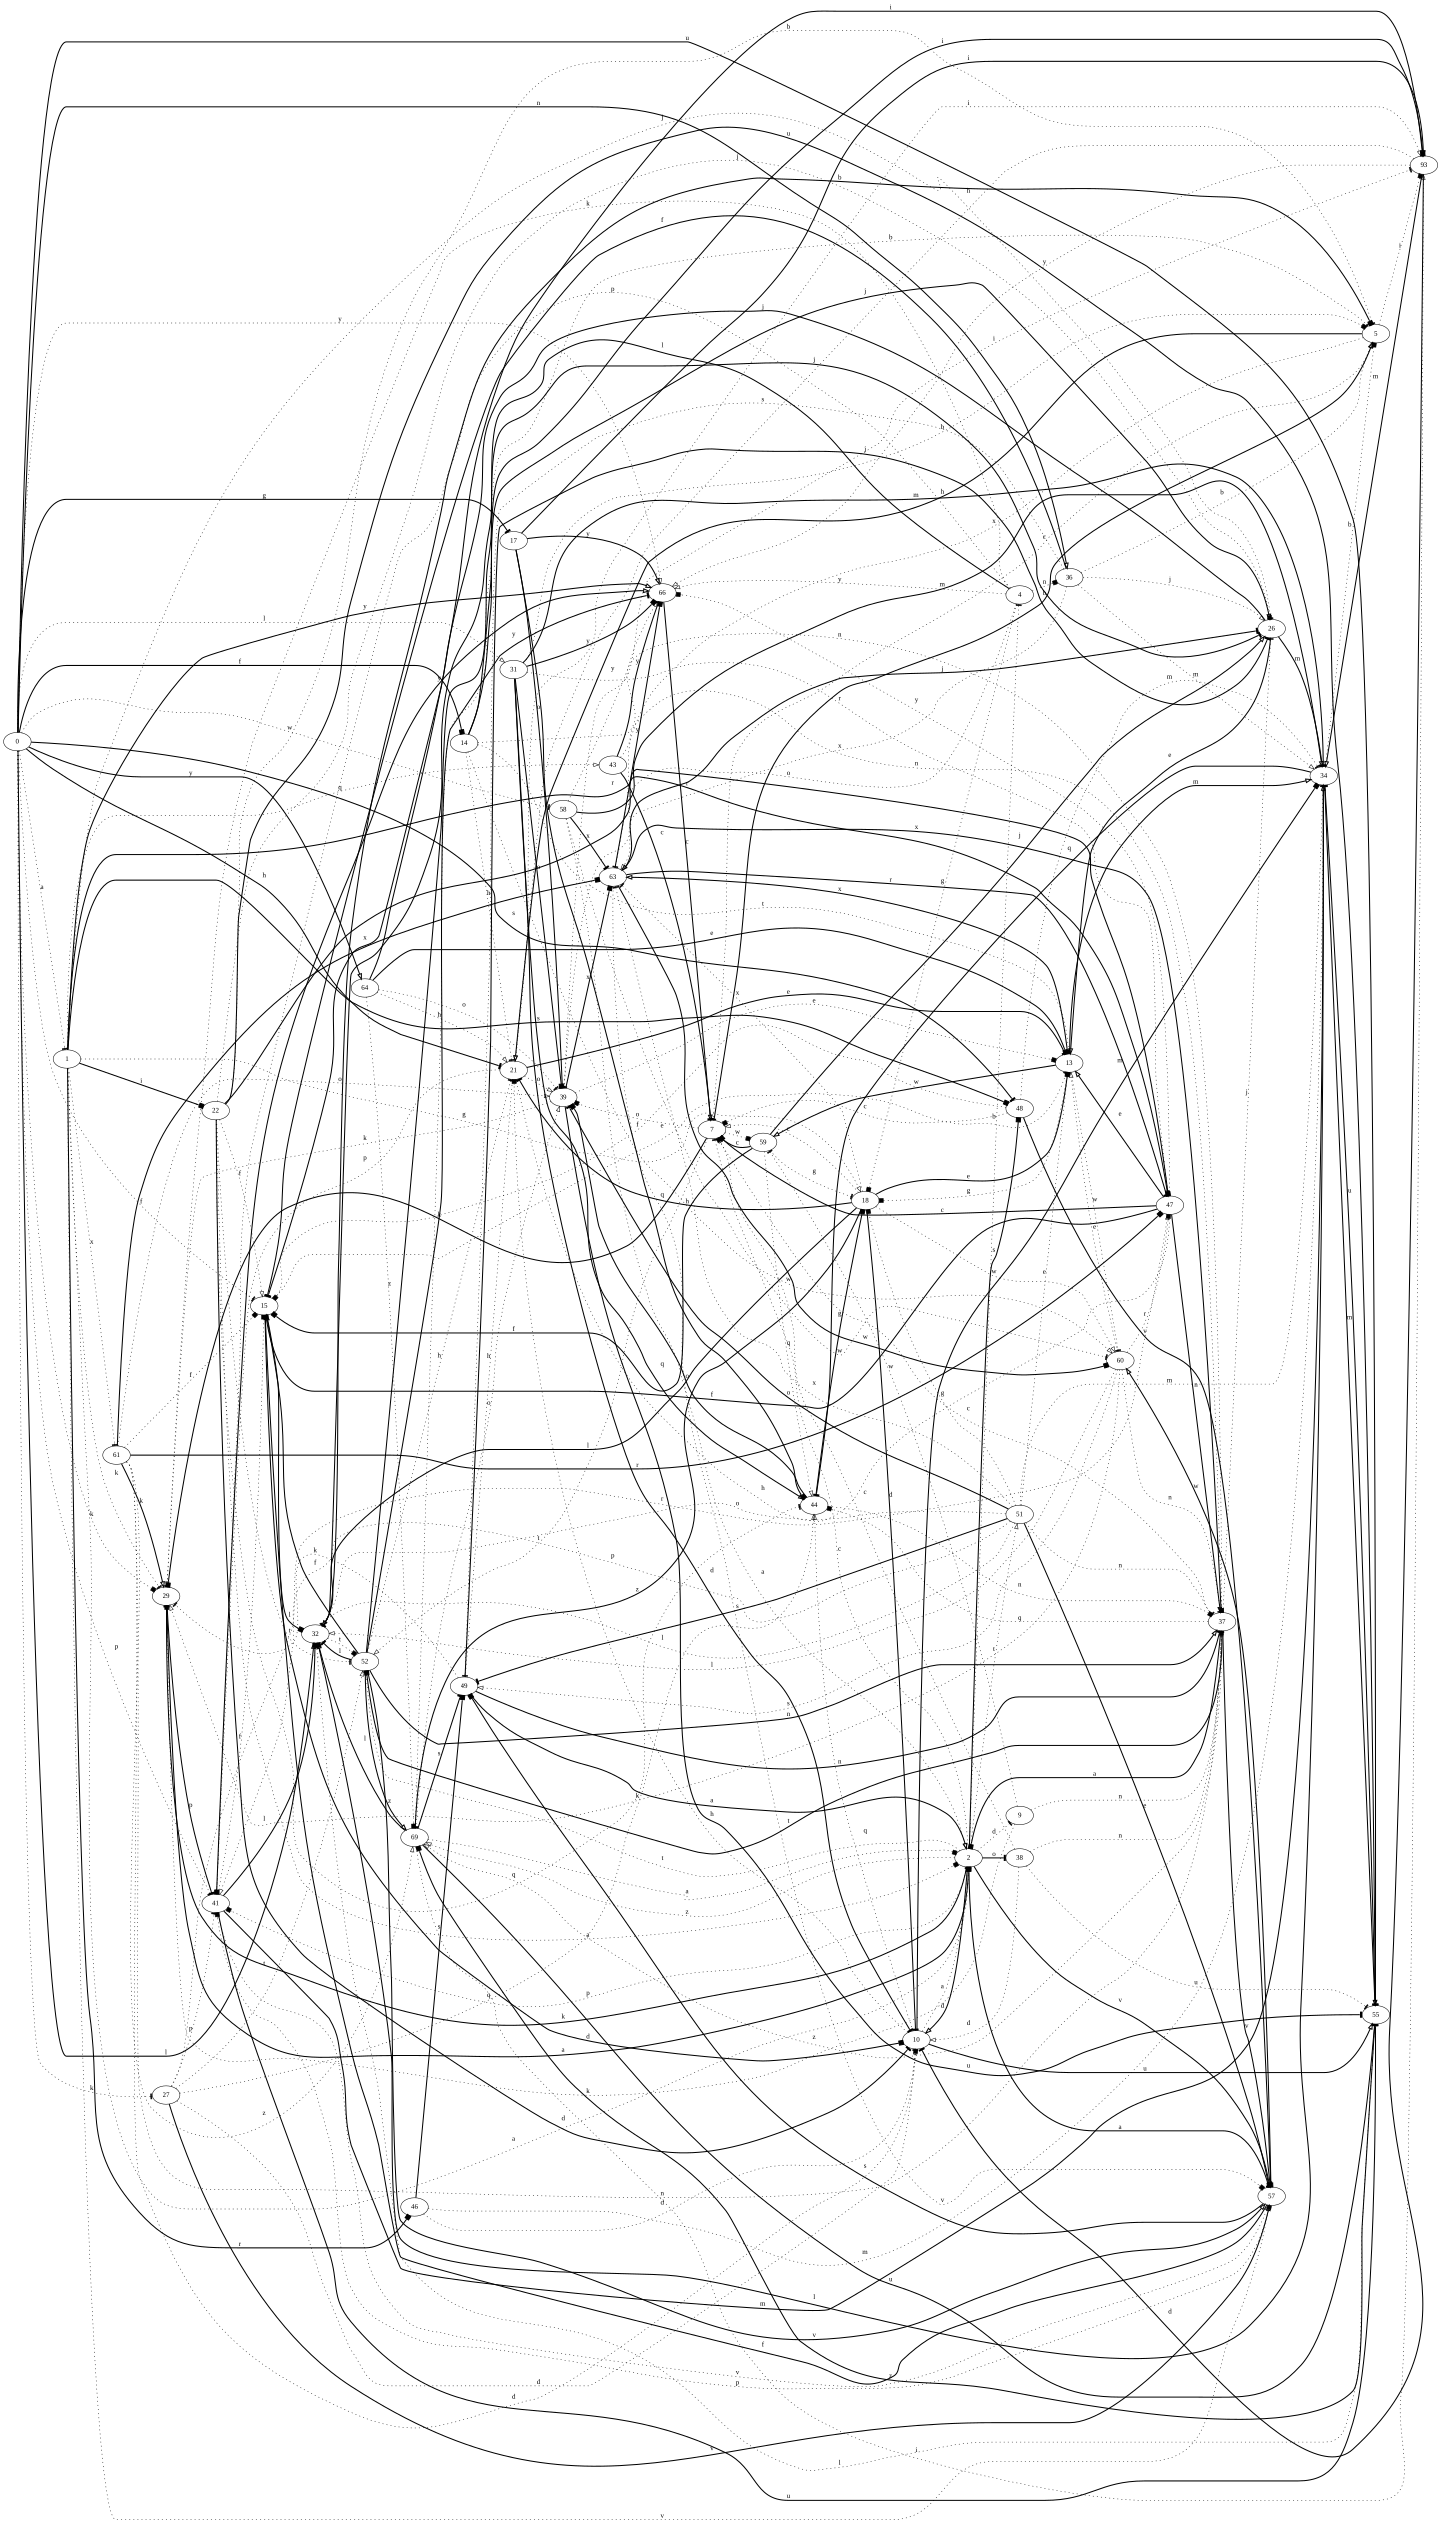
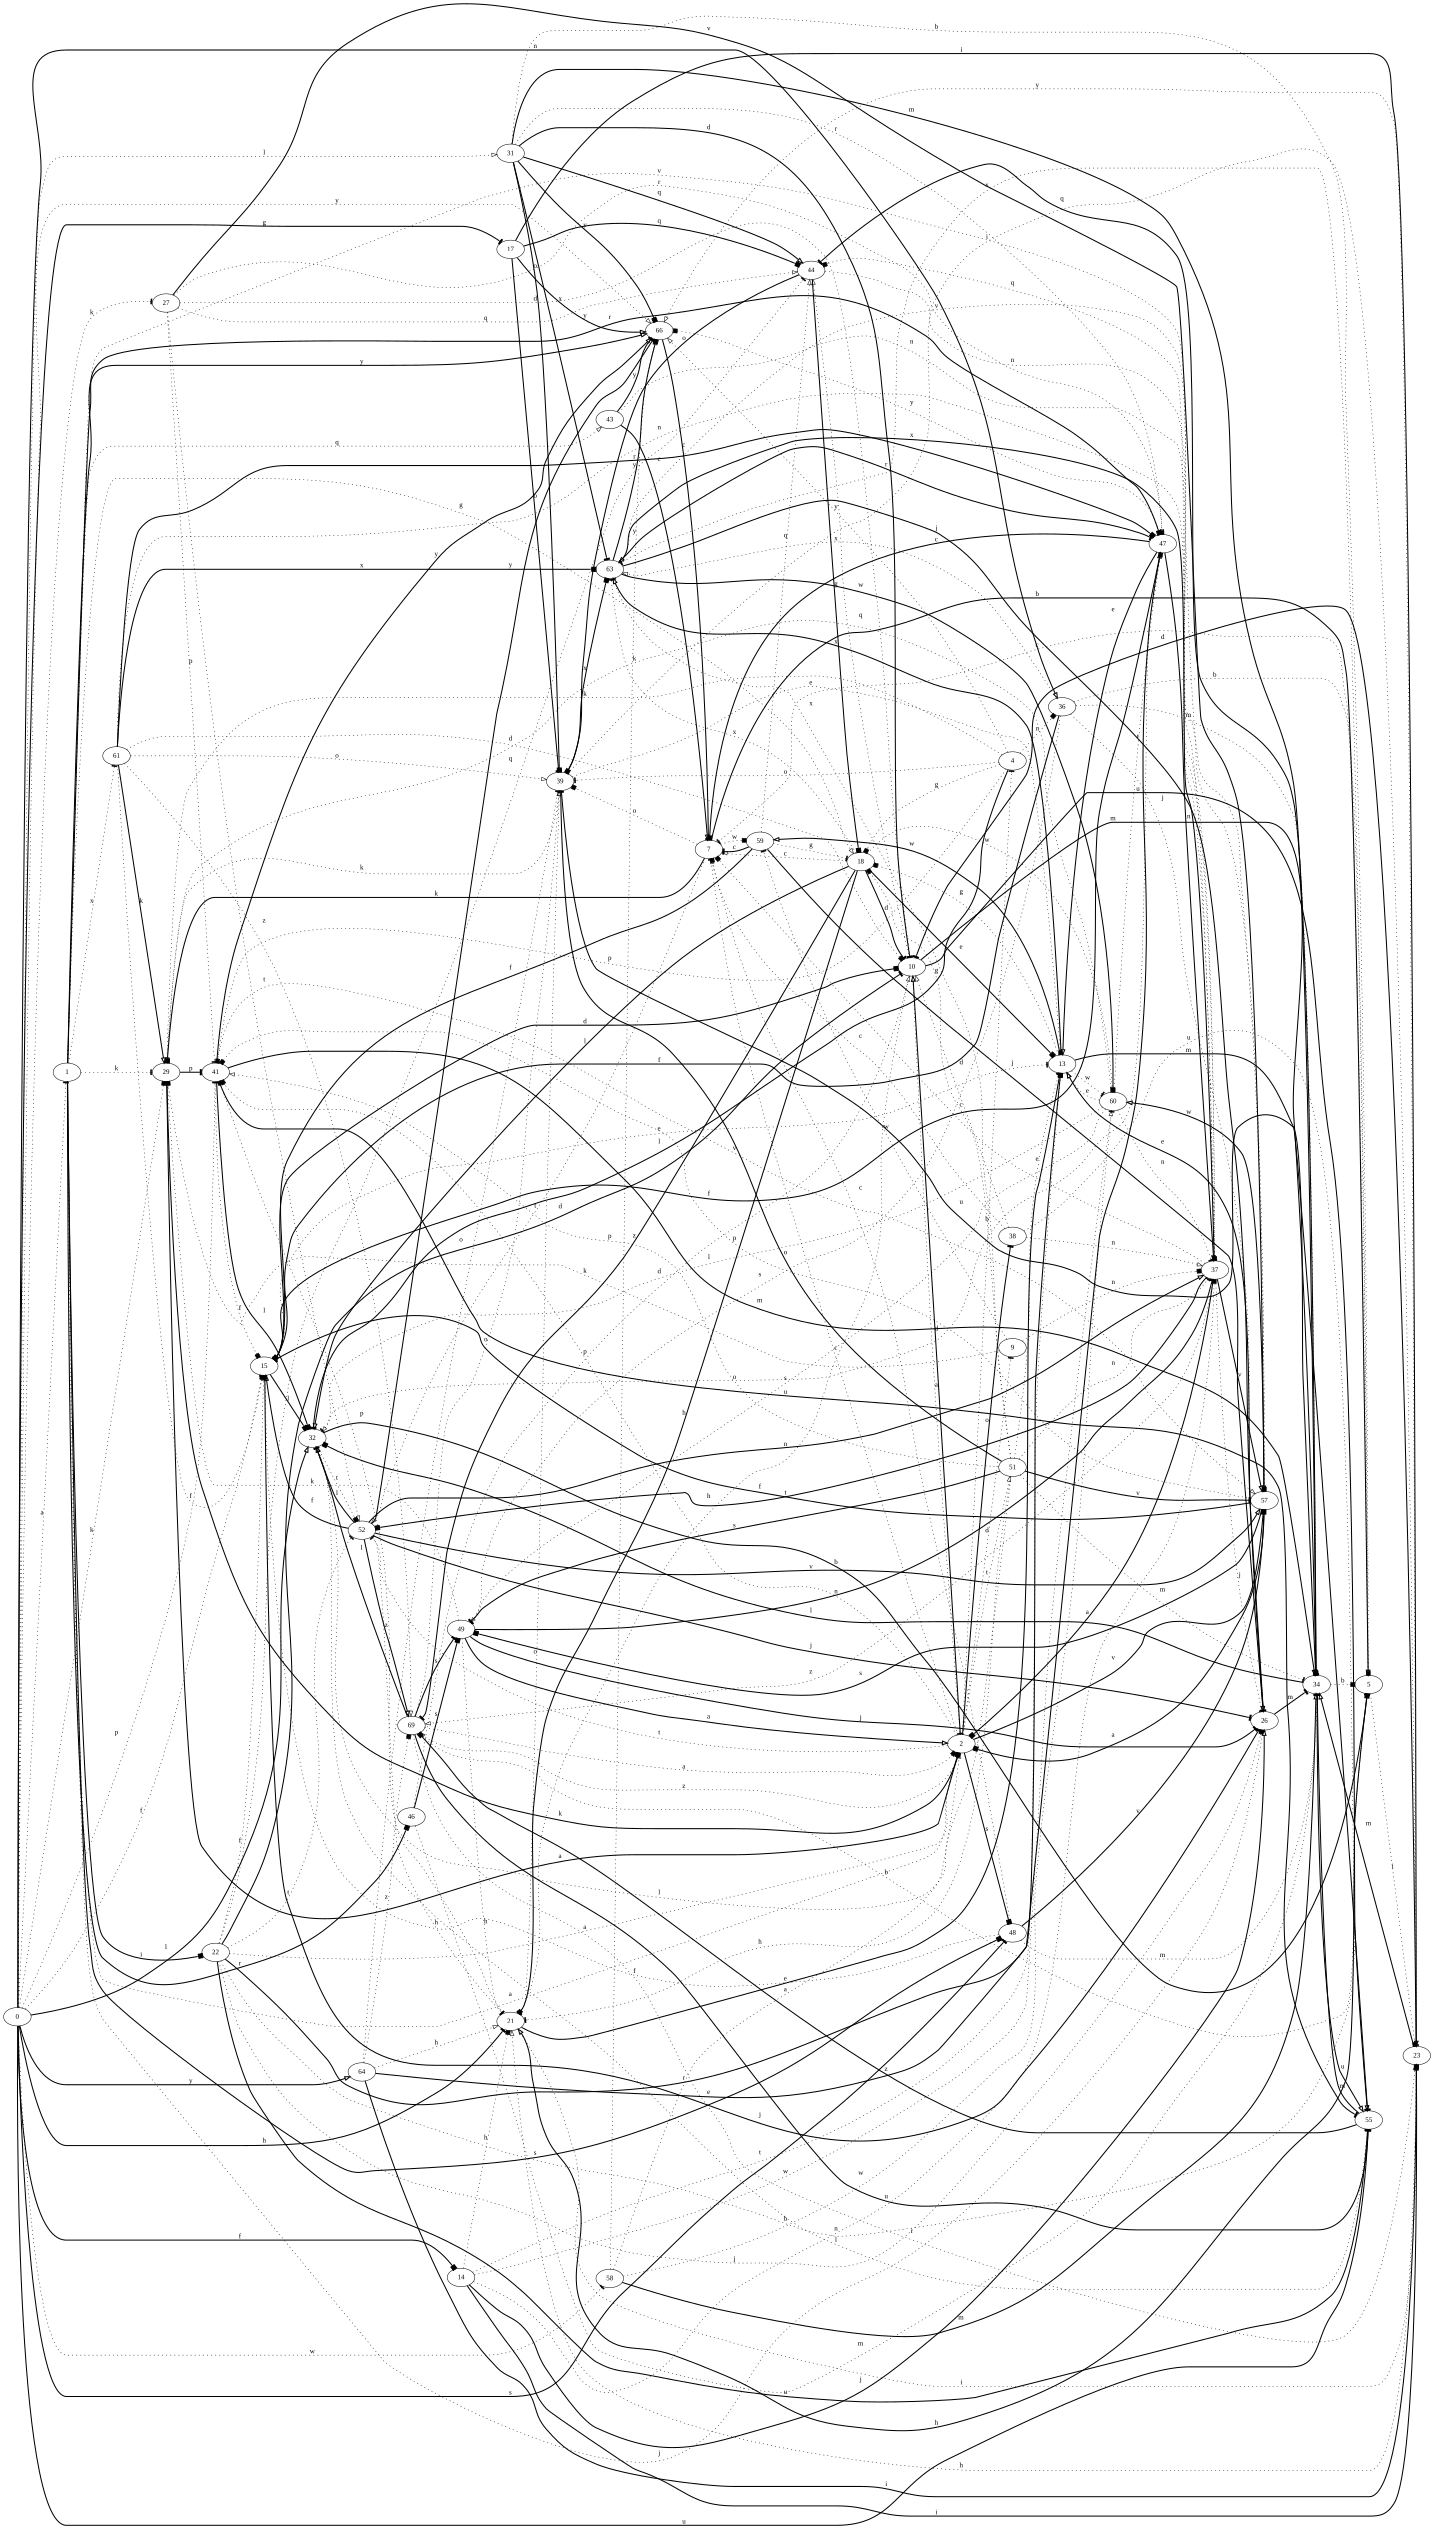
node "93": label "93" -> "23"
edge "26" -> "15": reversed
edge "58" -> "63": now "31" -> "63"
edge "14" -> "21": arrowhead tee -> box
edge "51" -> "57": label "e" -> "v"
